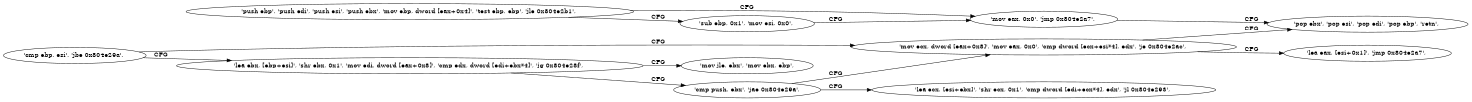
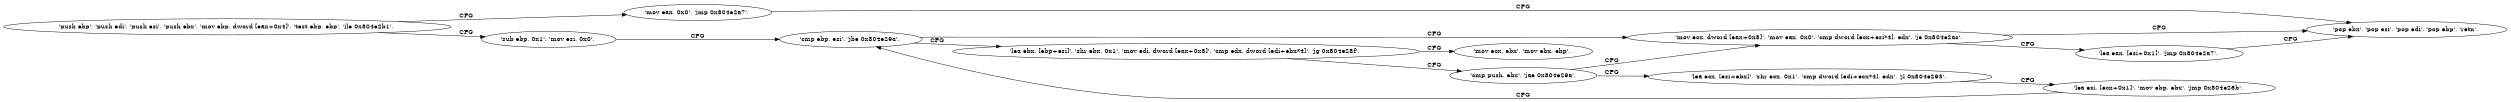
edge "'sub ebp, 0x1', 'mov esi, 0x0'," -> "'mov eax, 0x0', 'jmp 0x804e2a7',": now "'sub ebp, 0x1', 'mov esi, 0x0'," -> "'cmp ebp, esi', 'jbe 0x804e29a',"
edge "'lea eax, [esi+0x1]', 'jmp 0x804e2a7'," -> "'pop ebx', 'pop esi', 'pop edi', 'pop ebp', 'retn',": added, label "CFG"
node "'mov jle, ebx', 'mov ebx, ebp',": label "'mov jle, ebx', 'mov ebx, ebp'," -> "'mov ecx, ebx', 'mov ebx, ebp',"
node "'lea esi, [ecx+0x1]', 'mov ebp, ebx', 'jmp 0x804e26b',": added
